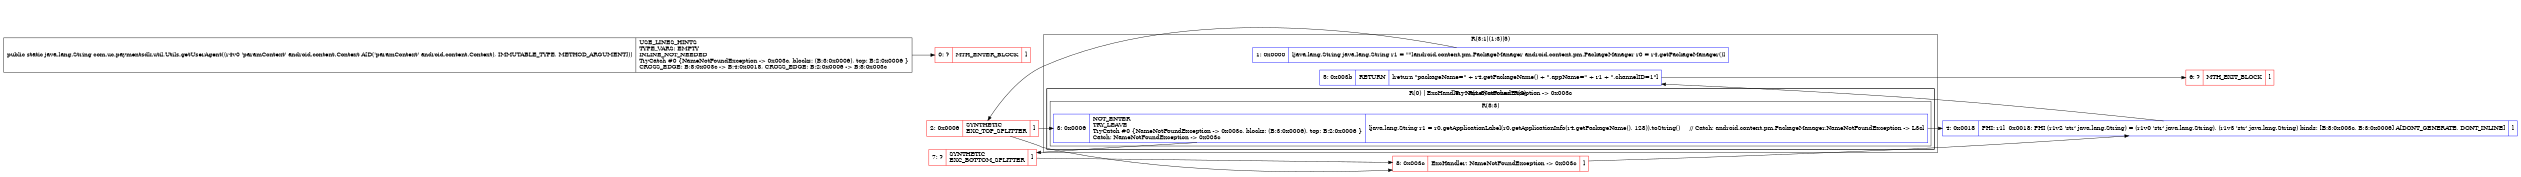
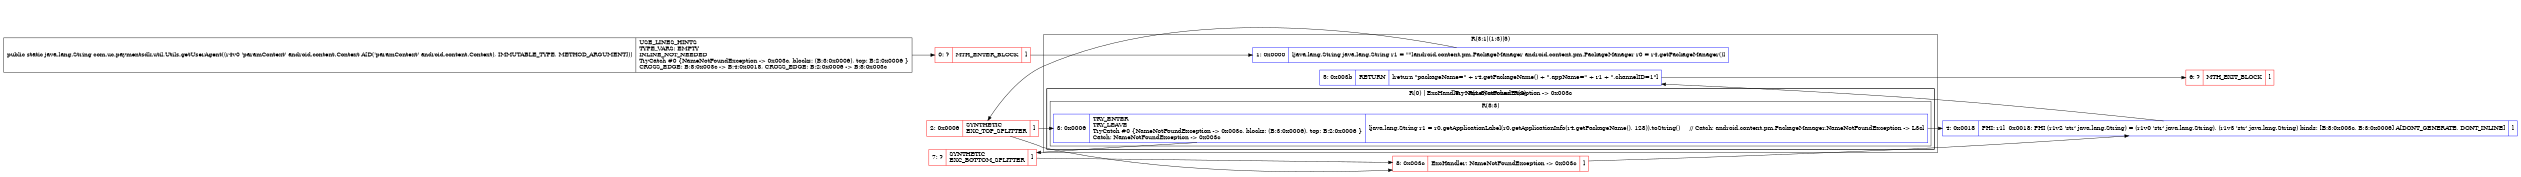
edge "0: ?" -> "1: 0x0000": added
node "3: 0x0006": text "NOT_ENTER" -> "TRY_ENTER"
